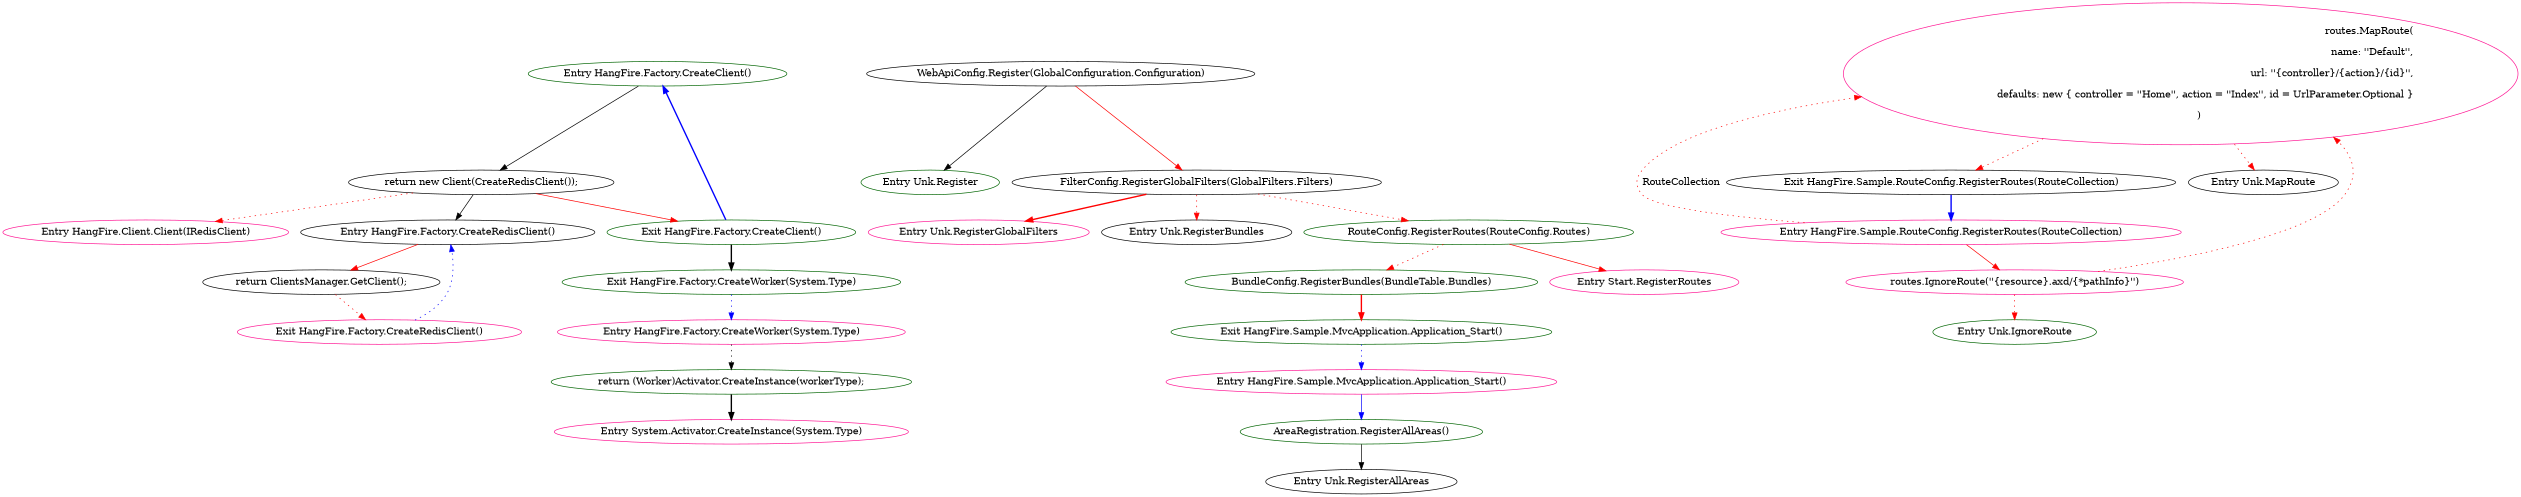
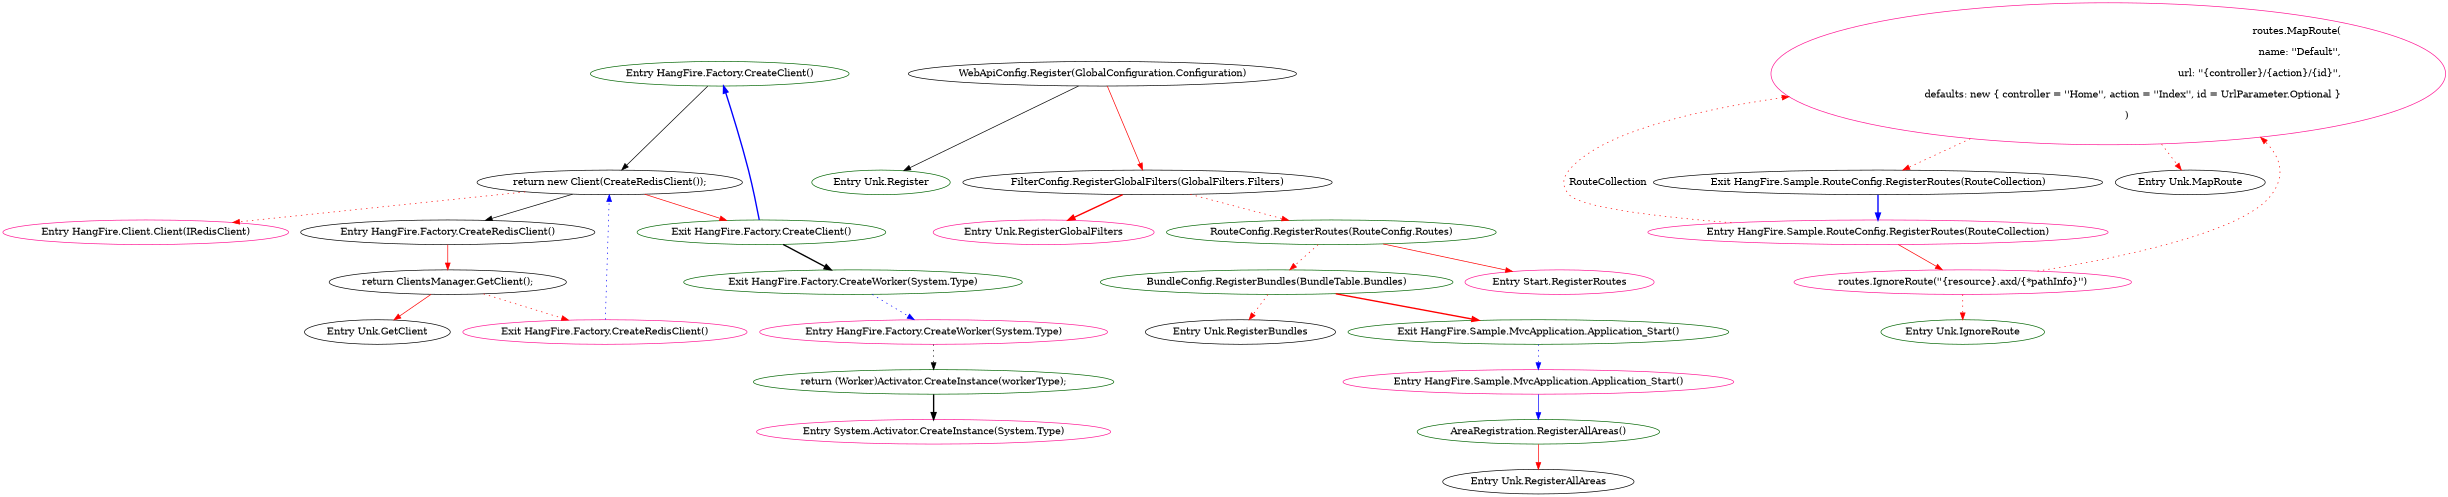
edge "FilterConfig.RegisterGlobalFilters(GlobalFilters.Filters)" -> "Entry Unk.RegisterBundles": now "BundleConfig.RegisterBundles(BundleTable.Bundles)" -> "Entry Unk.RegisterBundles"
edge "Exit HangFire.Factory.CreateRedisClient()" -> "Entry HangFire.Factory.CreateRedisClient()": now "Exit HangFire.Factory.CreateRedisClient()" -> "return new Client(CreateRedisClient());"
node "Entry Unk.GetClient": added
edge "AreaRegistration.RegisterAllAreas()" -> "Entry Unk.RegisterAllAreas": color black -> red
